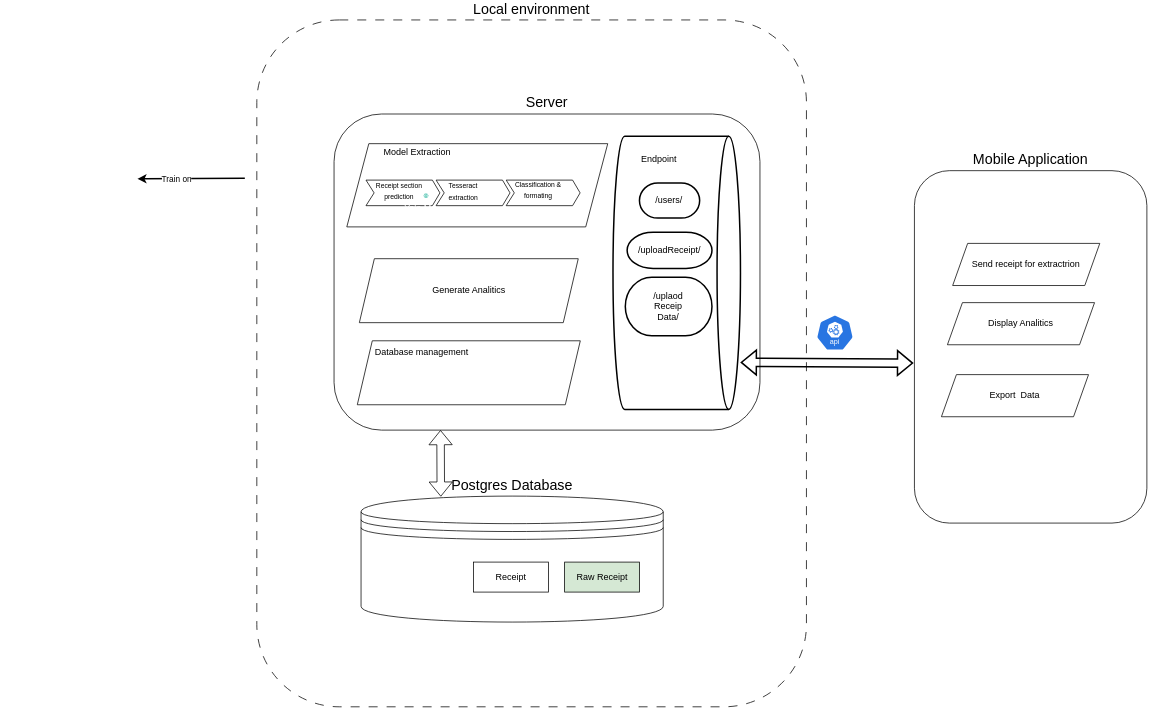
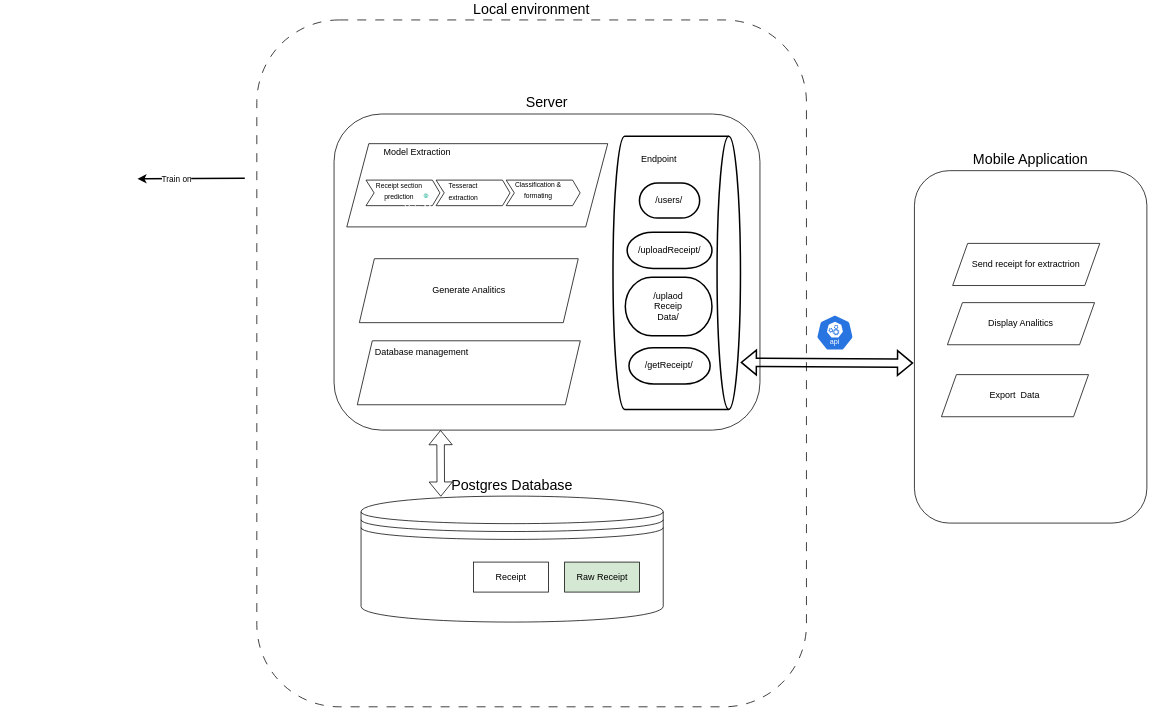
node "/getReceipt/": added
